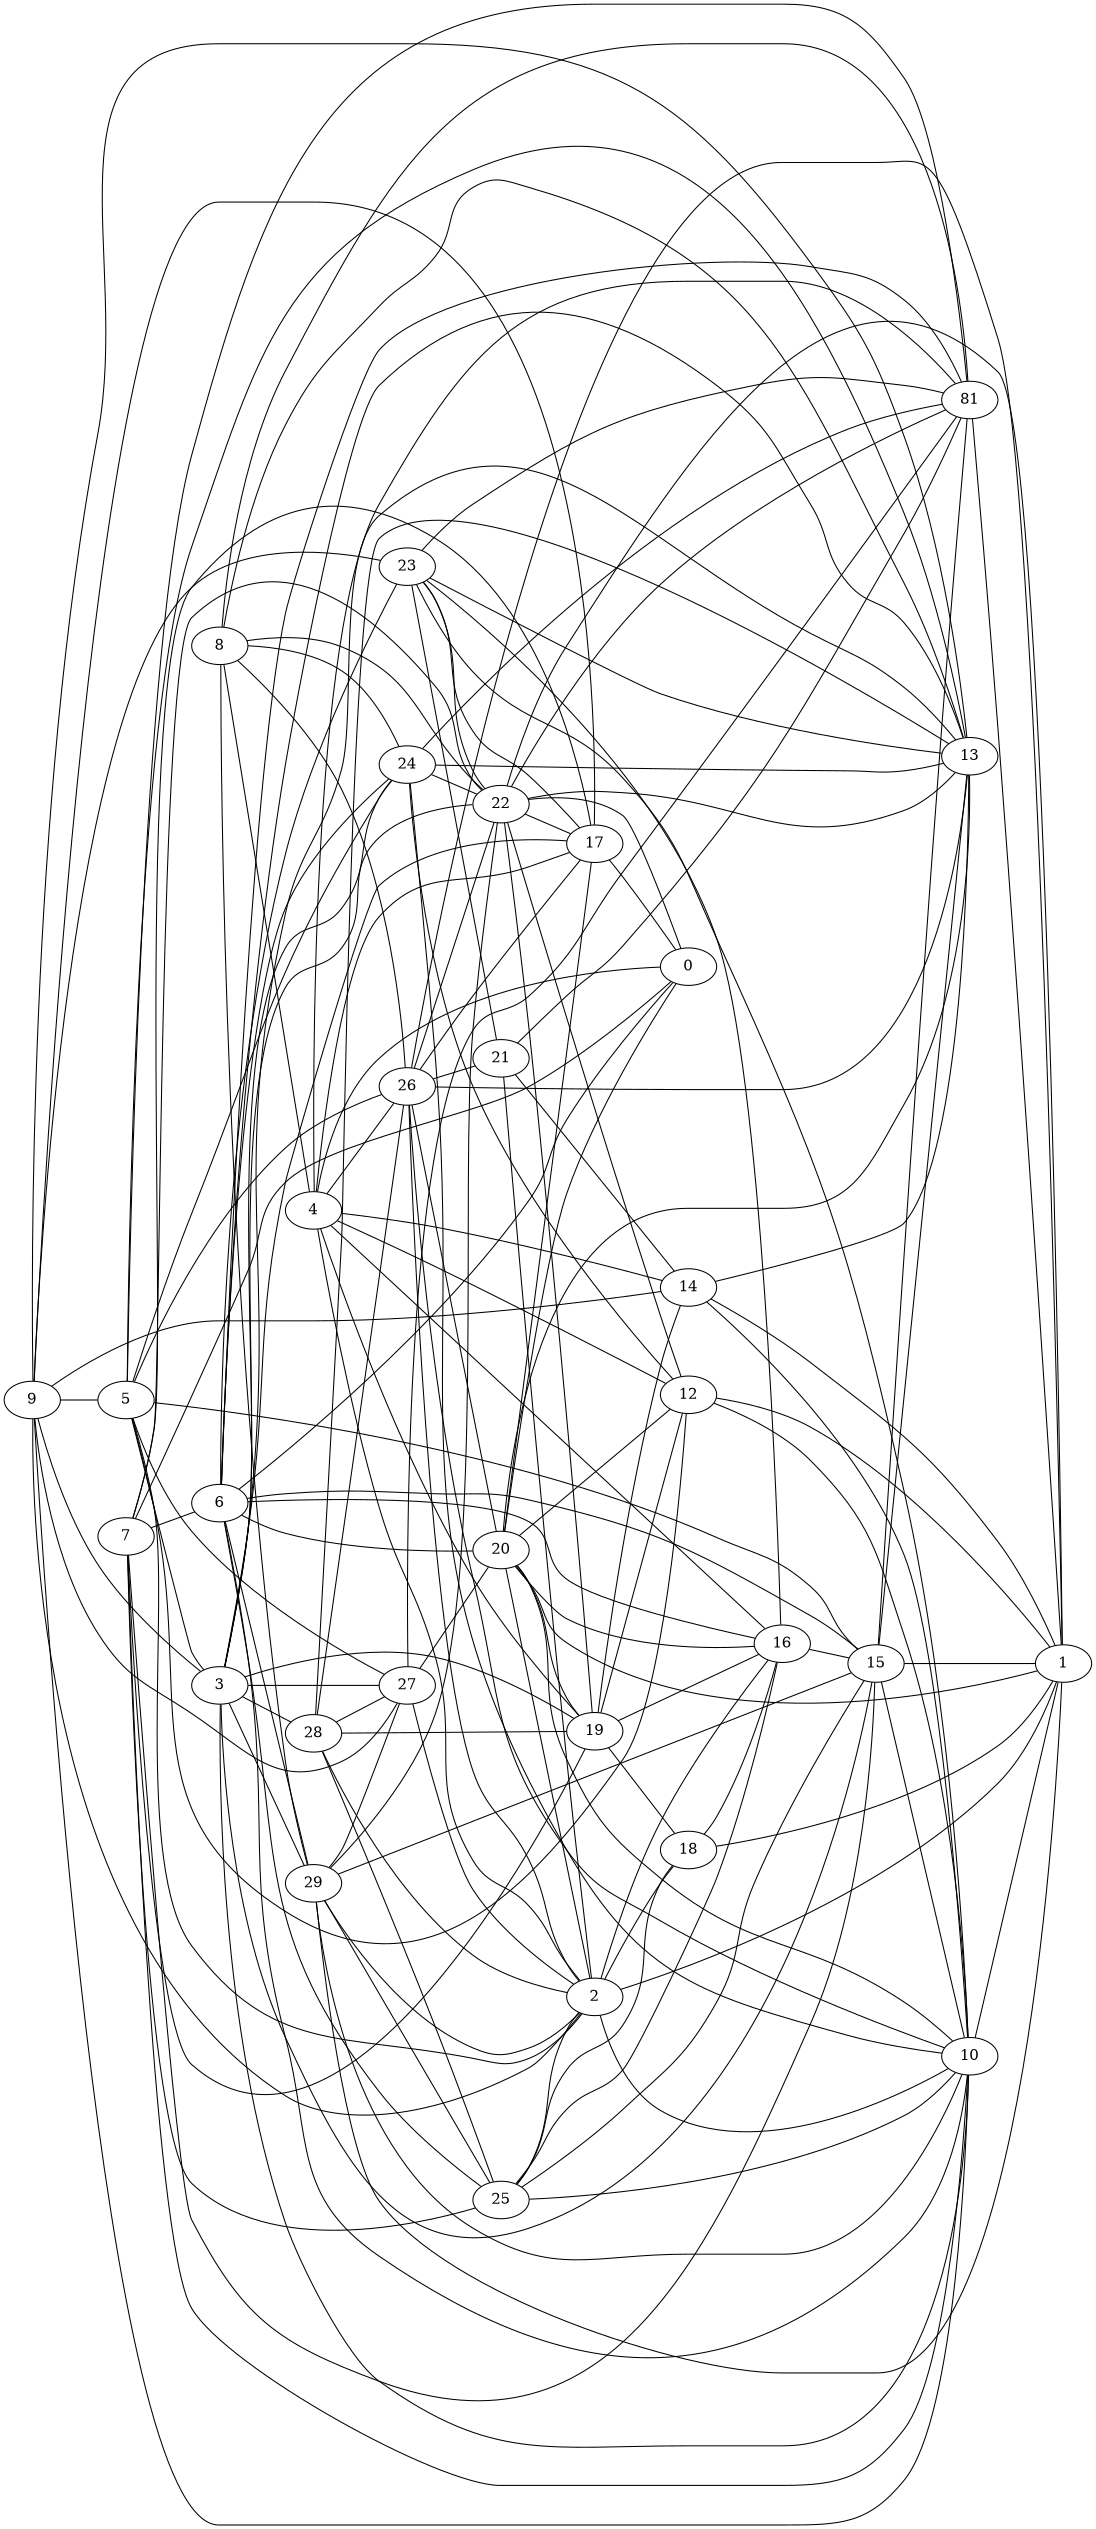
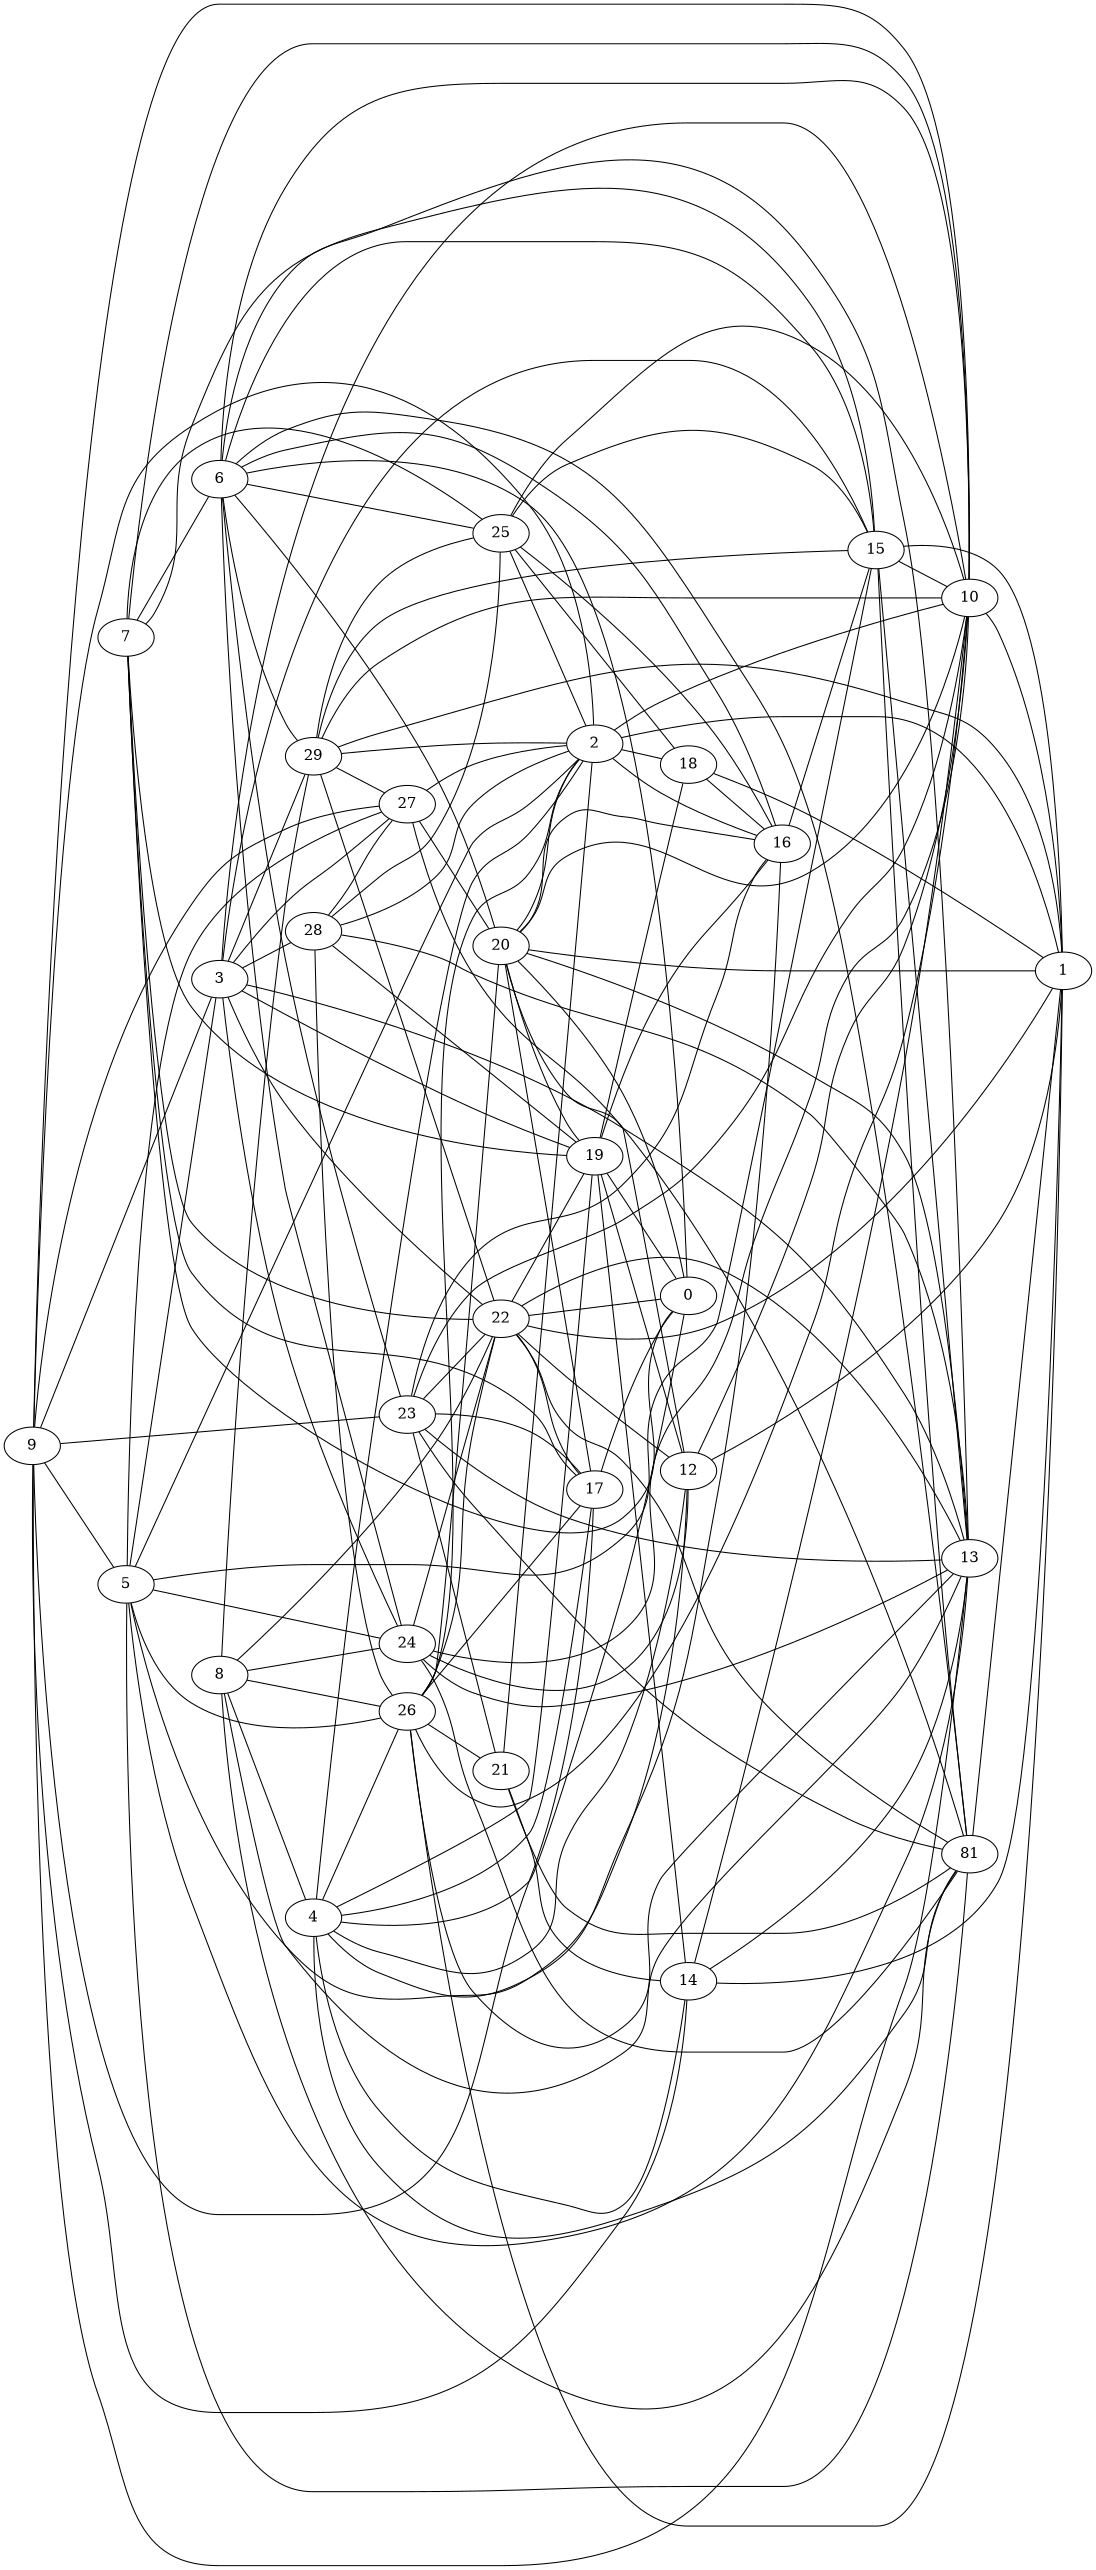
edge "17" -- "3": removed
edge "19" -- "0": added
